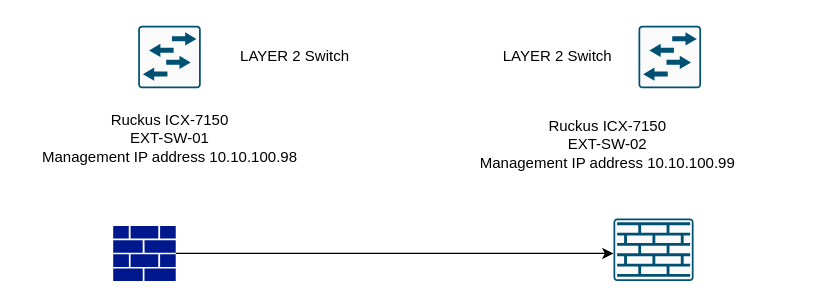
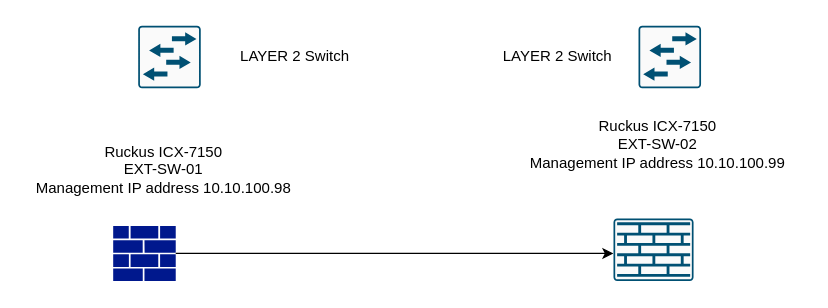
node "Ruckus ICX-7150 EXT-SW-01 Management IP address 10.10.100.98": moved (169, 138) -> (163, 169)
node "Ruckus ICX-7150EXT-SW-02Management IP address 10.10.100.99": moved (607, 144) -> (657, 144)
